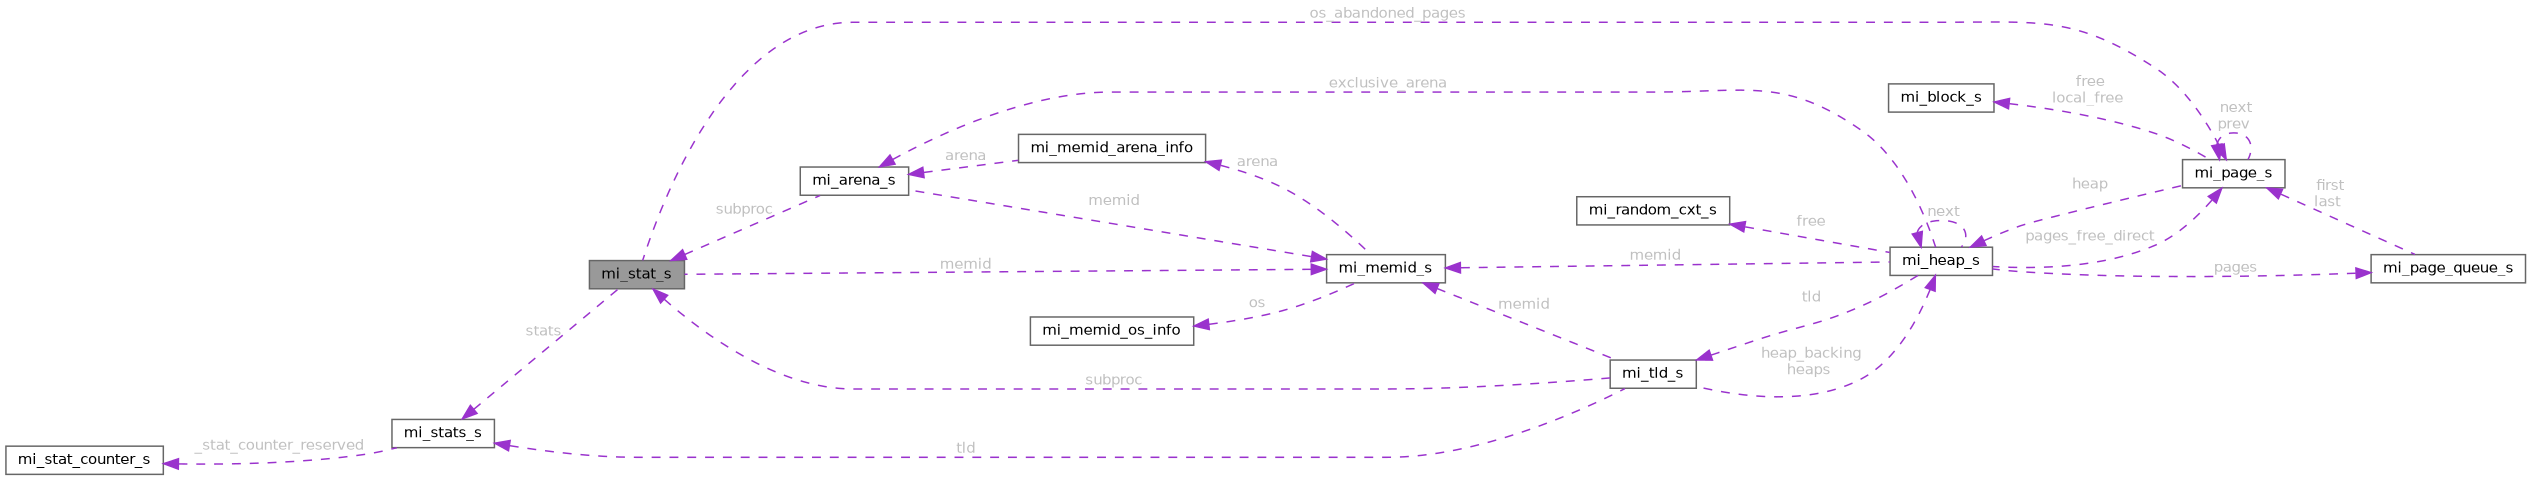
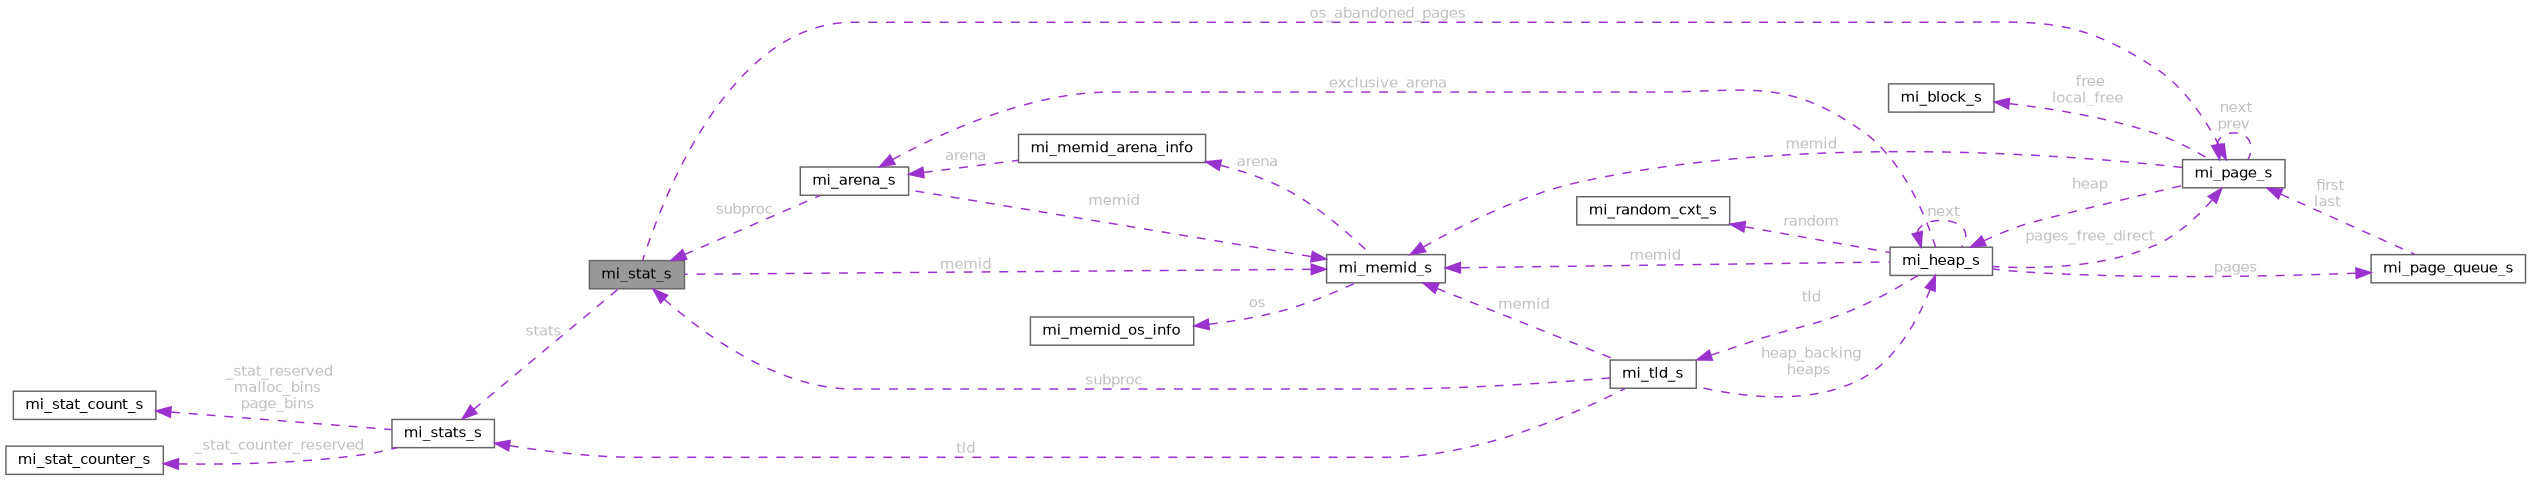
edge "mi_page_s" -> "mi_memid_s": added, label "memid"
edge "mi_heap_s" -> "mi_random_cxt_s": label " free" -> " random"
node "mi_stat_count_s": added
